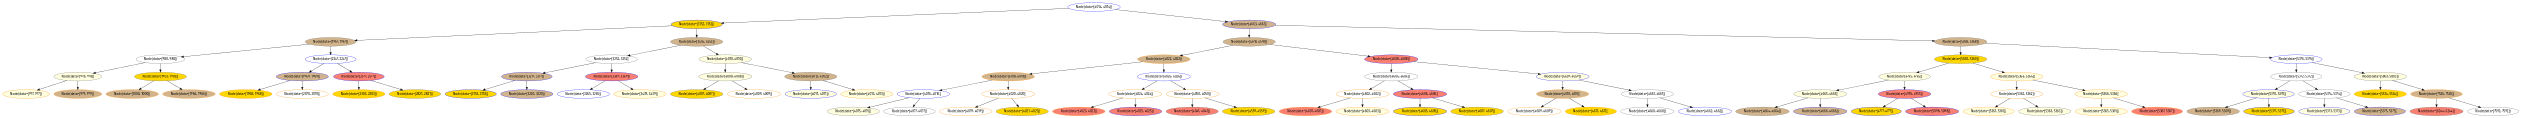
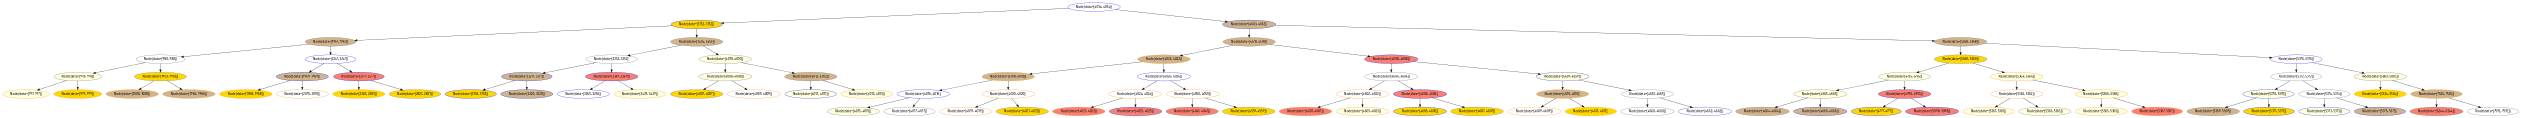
node "Node{data=[979, 979]}": fillcolor tan -> gold
